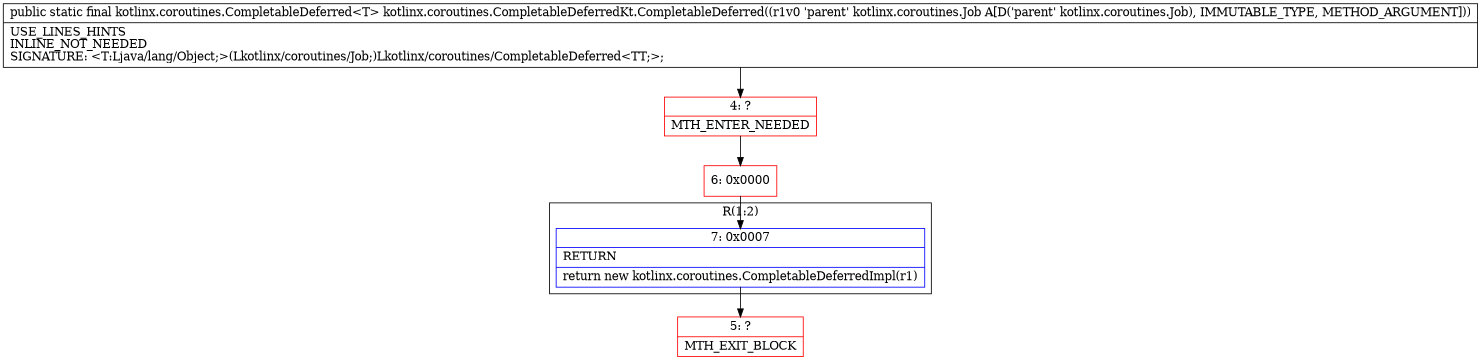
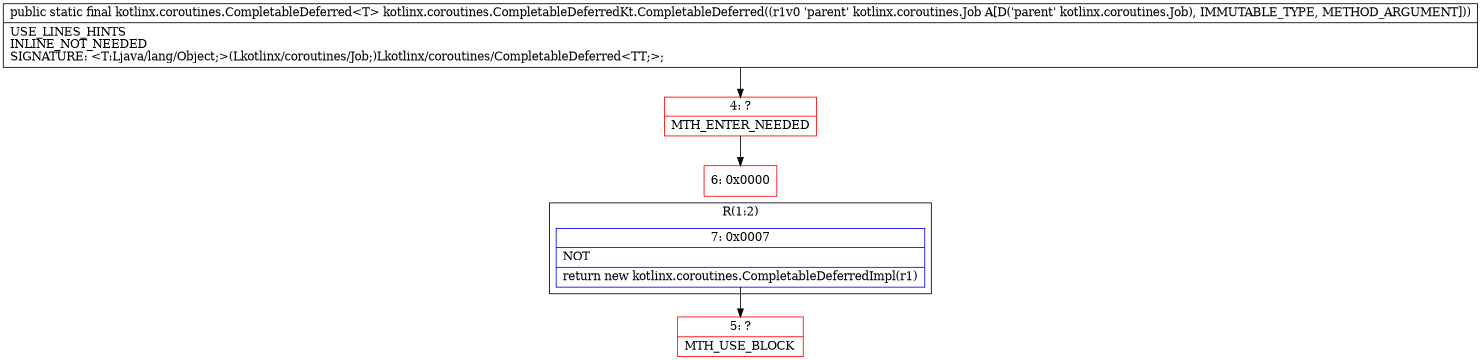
edge "6: 0x0000" -> "7: 0x0007": removed
node "7: 0x0007": text "RETURN" -> "NOT"
node "5: ?": text "MTH_EXIT_BLOCK" -> "MTH_USE_BLOCK"
